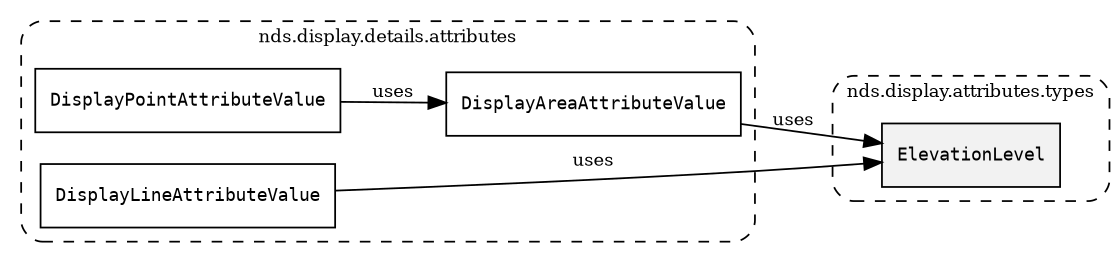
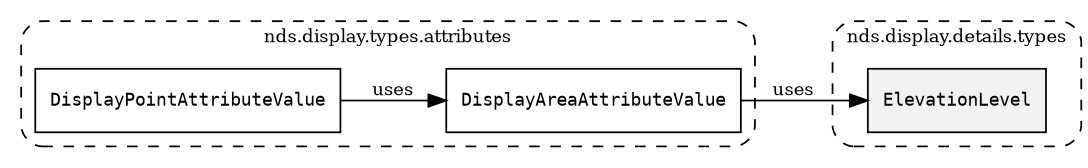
cluster "nds.display.details.attributes": label "nds.display.details.attributes" -> "nds.display.types.attributes"
cluster "nds.display.attributes.types": label "nds.display.attributes.types" -> "nds.display.details.types"
node "DisplayLineAttributeValue": removed
